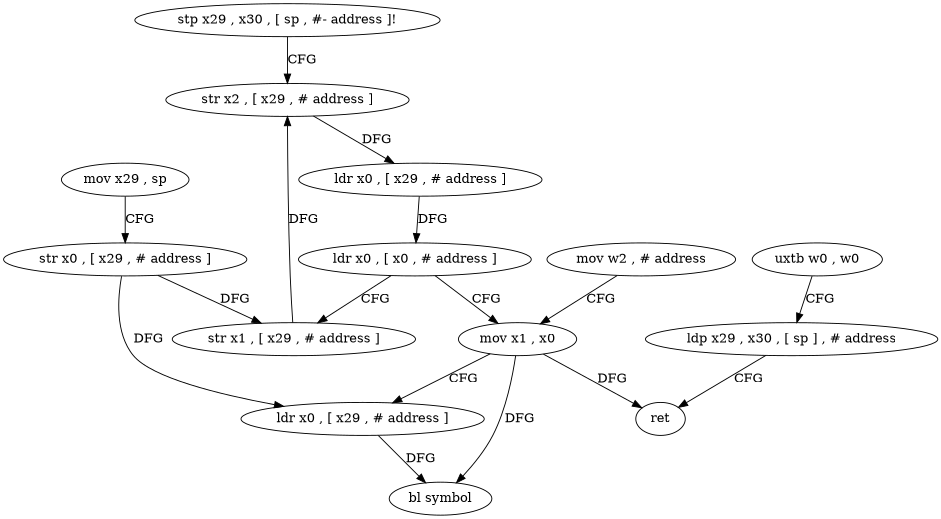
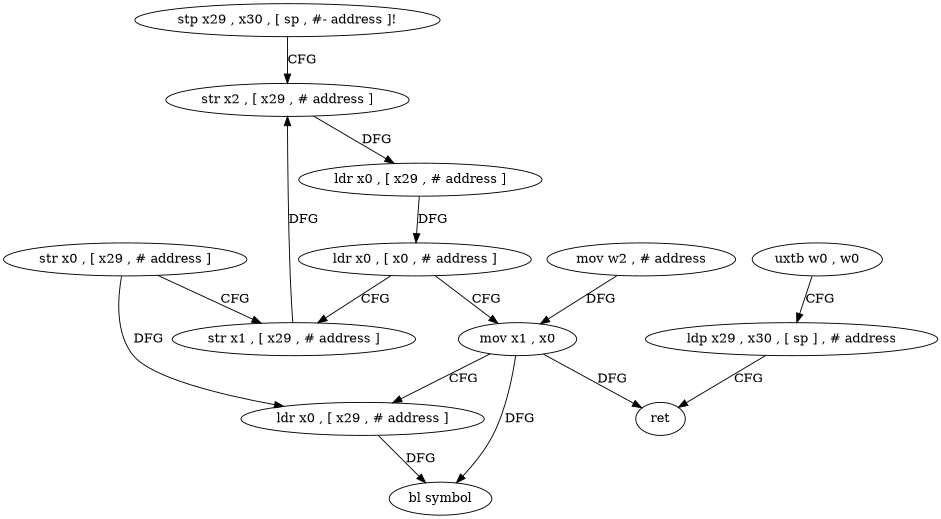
node "mov x29 , sp": removed
edge "str x0 , [ x29 , # address ]" -> "str x1 , [ x29 , # address ]": label "DFG" -> "CFG"
edge "mov w2 , # address" -> "mov x1 , x0": label "CFG" -> "DFG"
